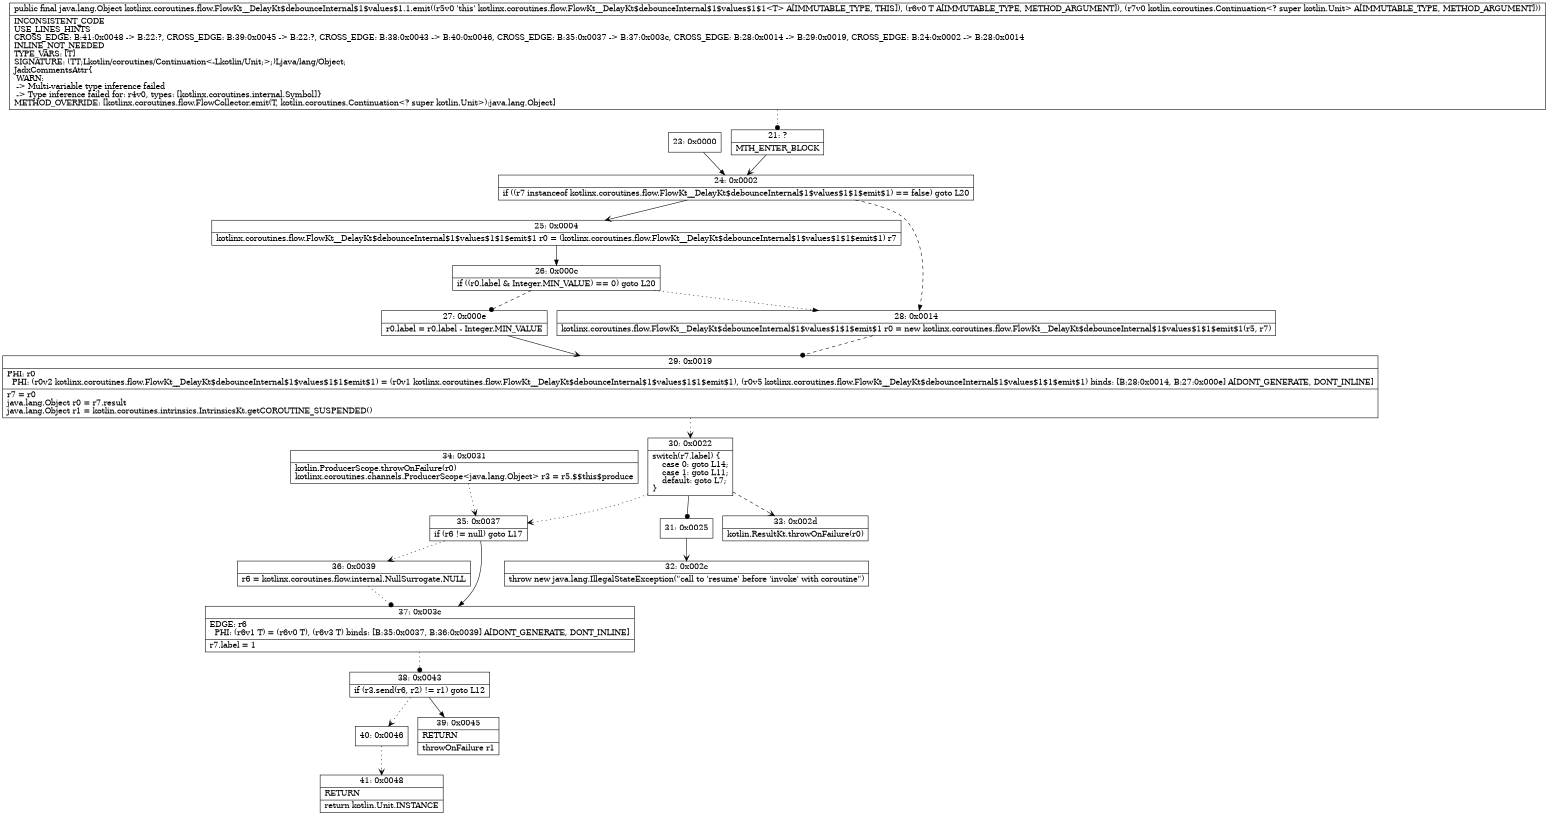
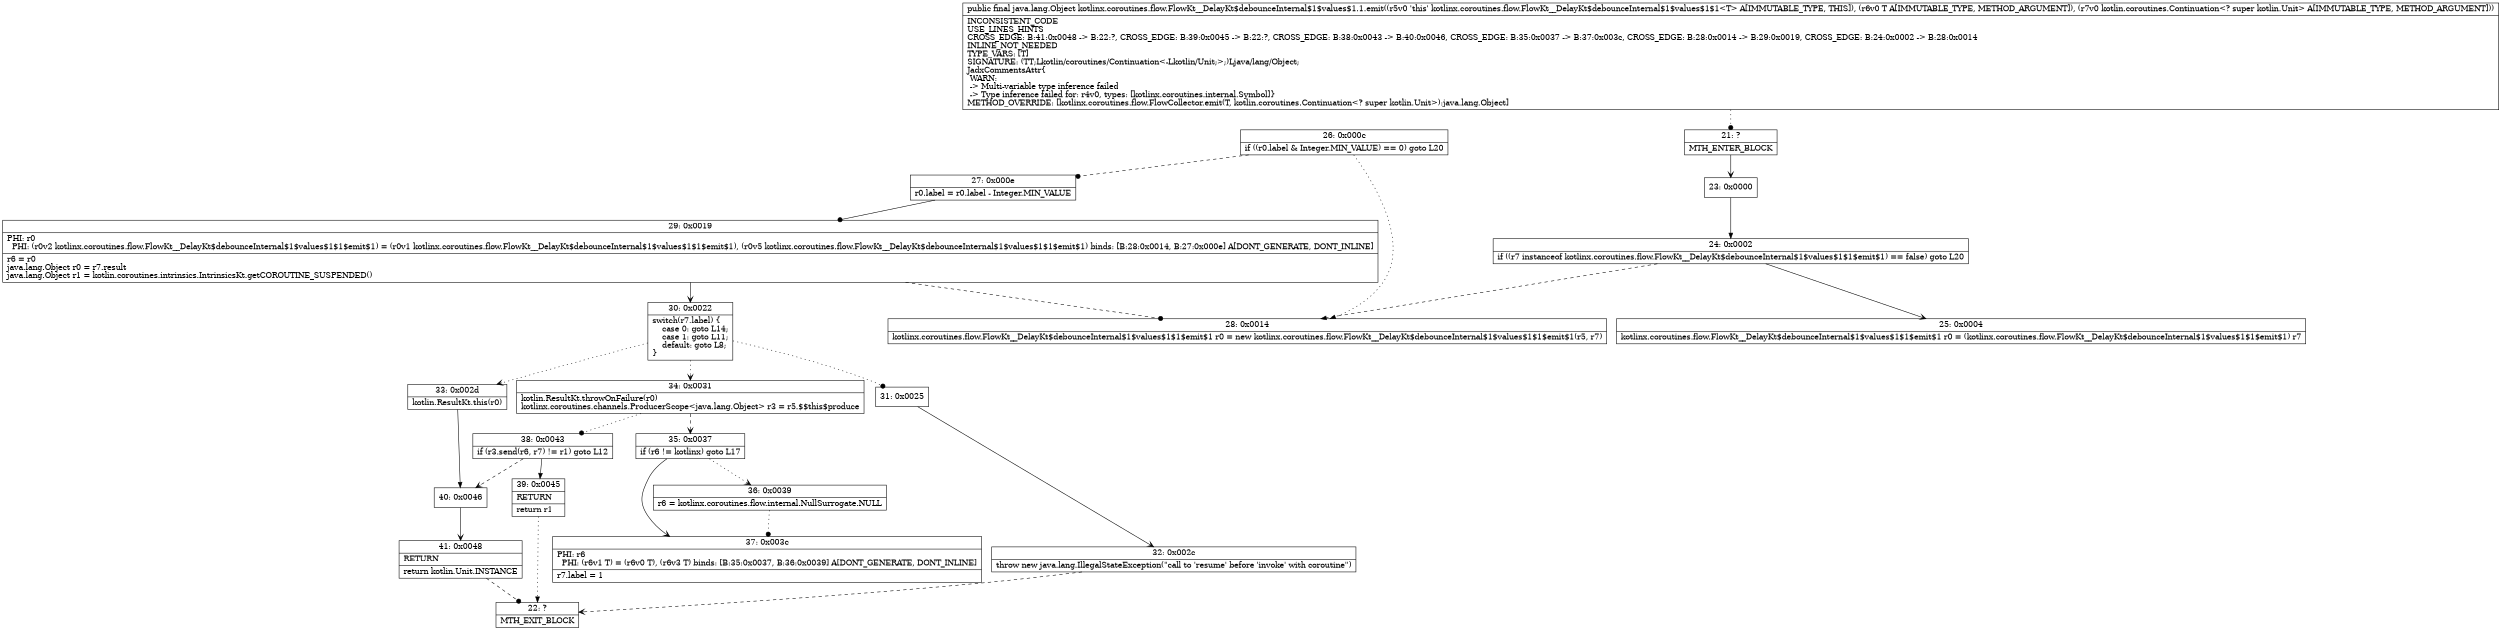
edge "21: ?" -> "24: 0x0002": now "21: ?" -> "23: 0x0000"
edge "25: 0x0004" -> "26: 0x000c": removed
edge "27: 0x000e" -> "29: 0x0019": arrowhead vee -> dot
edge "28: 0x0014" -> "29: 0x0019": reversed
node "29: 0x0019": text "r7 = r0" -> "r6 = r0"
edge "29: 0x0019" -> "30: 0x0022": style dotted -> solid
edge "33: 0x002d" -> "40: 0x0046": added
node "34: 0x0031": text "kotlin.ProducerScope.throwOnFailure(r0)" -> "kotlin.ResultKt.throwOnFailure(r0)"
node "30: 0x0022": text "default: goto L7;" -> "default: goto L8;"
edge "34: 0x0031" -> "35: 0x0037": style dotted -> dashed
edge "30: 0x0022" -> "33: 0x002d": style dashed -> dotted
edge "30: 0x0022" -> "31: 0x0025": style solid -> dotted
edge "30: 0x0022" -> "35: 0x0037": now "30: 0x0022" -> "34: 0x0031"
node "35: 0x0037": text "if (r6 != null) goto L17" -> "if (r6 != kotlinx) goto L17"
node "33: 0x002d": text "kotlin.ResultKt.throwOnFailure(r0)" -> "kotlin.ResultKt.this(r0)"
edge "35: 0x0037" -> "37: 0x003c": arrowhead normal -> vee
node "22: ?": added
node "37: 0x003c": text "EDGE: r6" -> "PHI: r6"
edge "37: 0x003c" -> "38: 0x0043": now "34: 0x0031" -> "38: 0x0043"
node "38: 0x0043": text "if (r3.send(r6, r2) != r1) goto L12" -> "if (r3.send(r6, r7) != r1) goto L12"
edge "38: 0x0043" -> "40: 0x0046": style dotted -> dashed
node "39: 0x0045": text "throwOnFailure r1" -> "return r1"
edge "40: 0x0046" -> "41: 0x0048": style dotted -> solid
